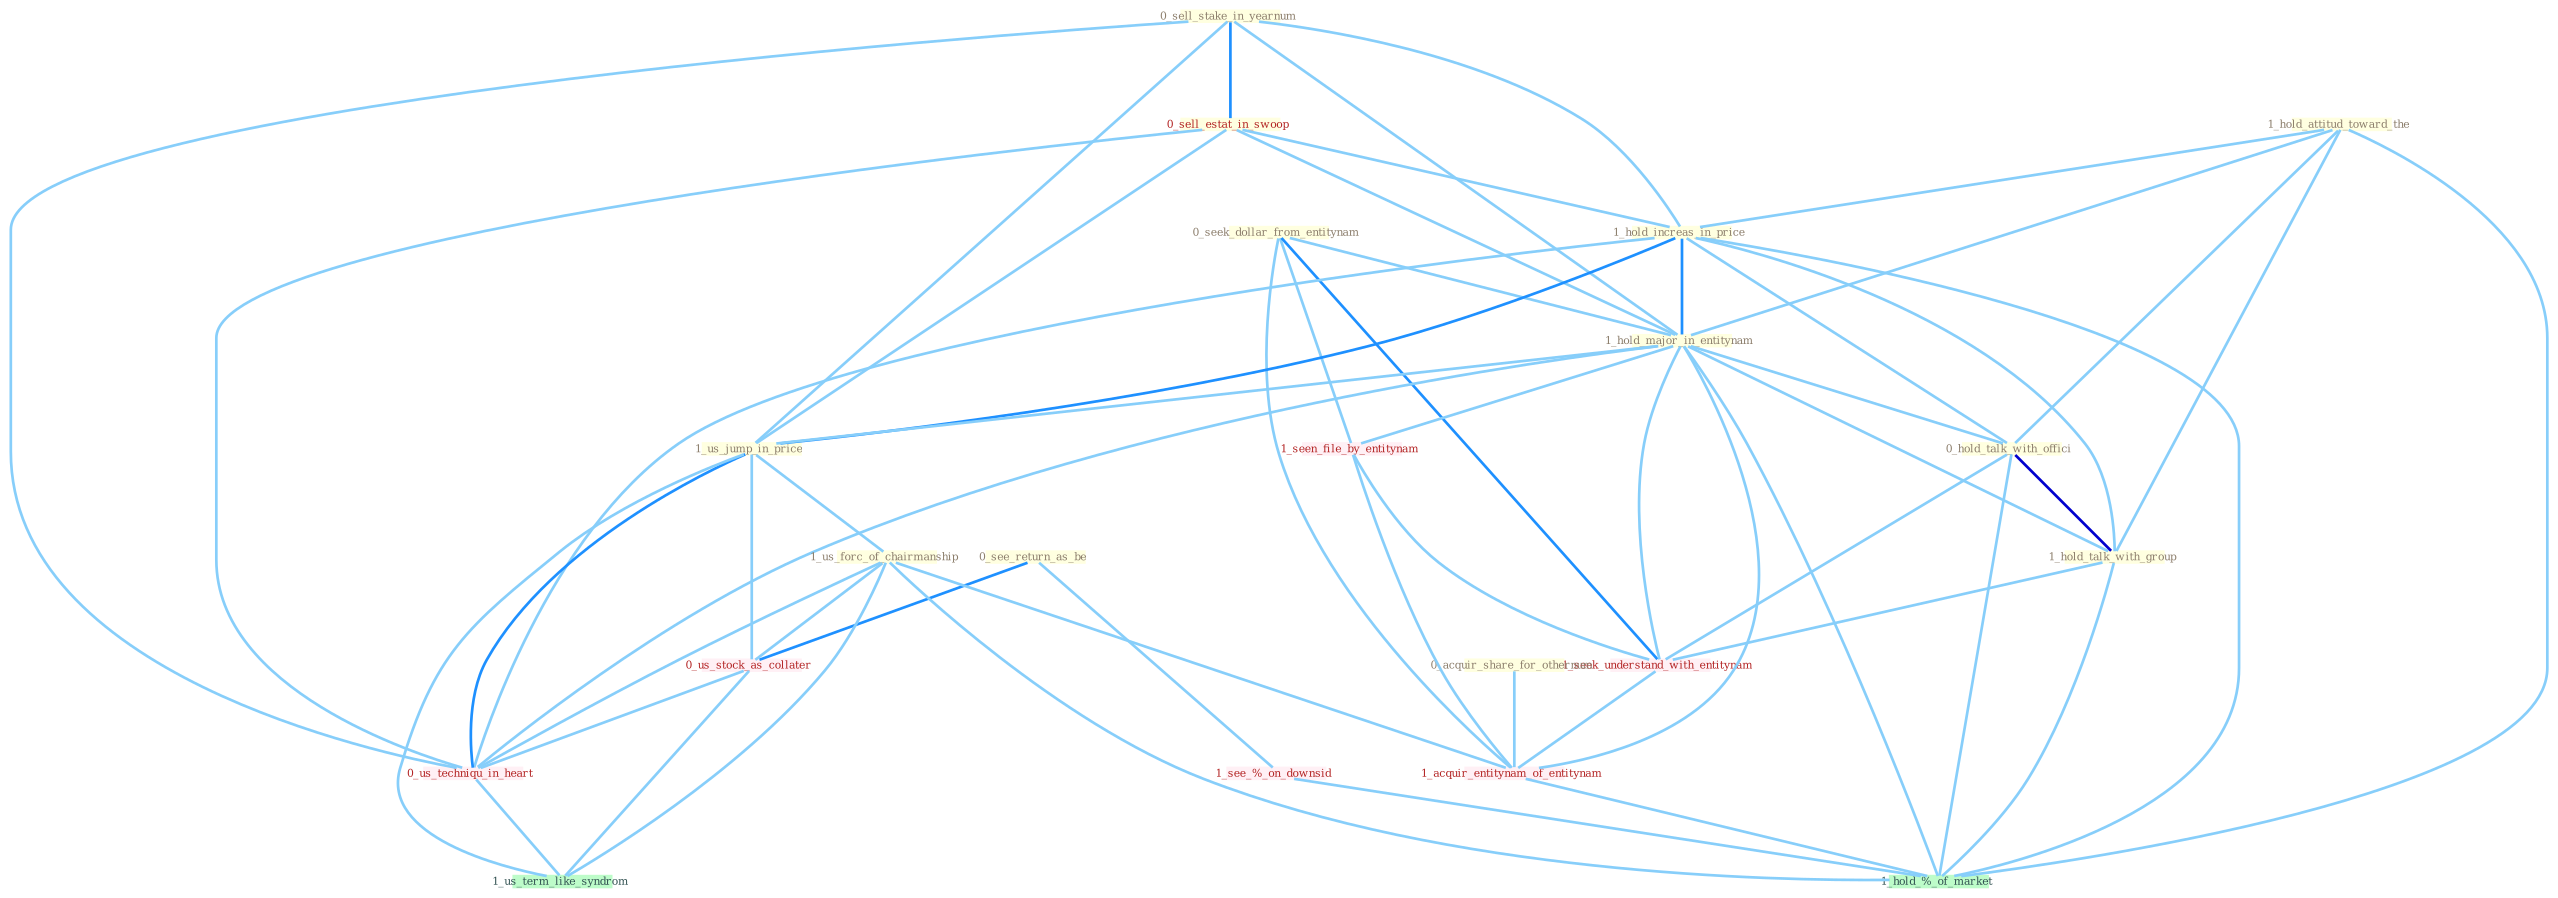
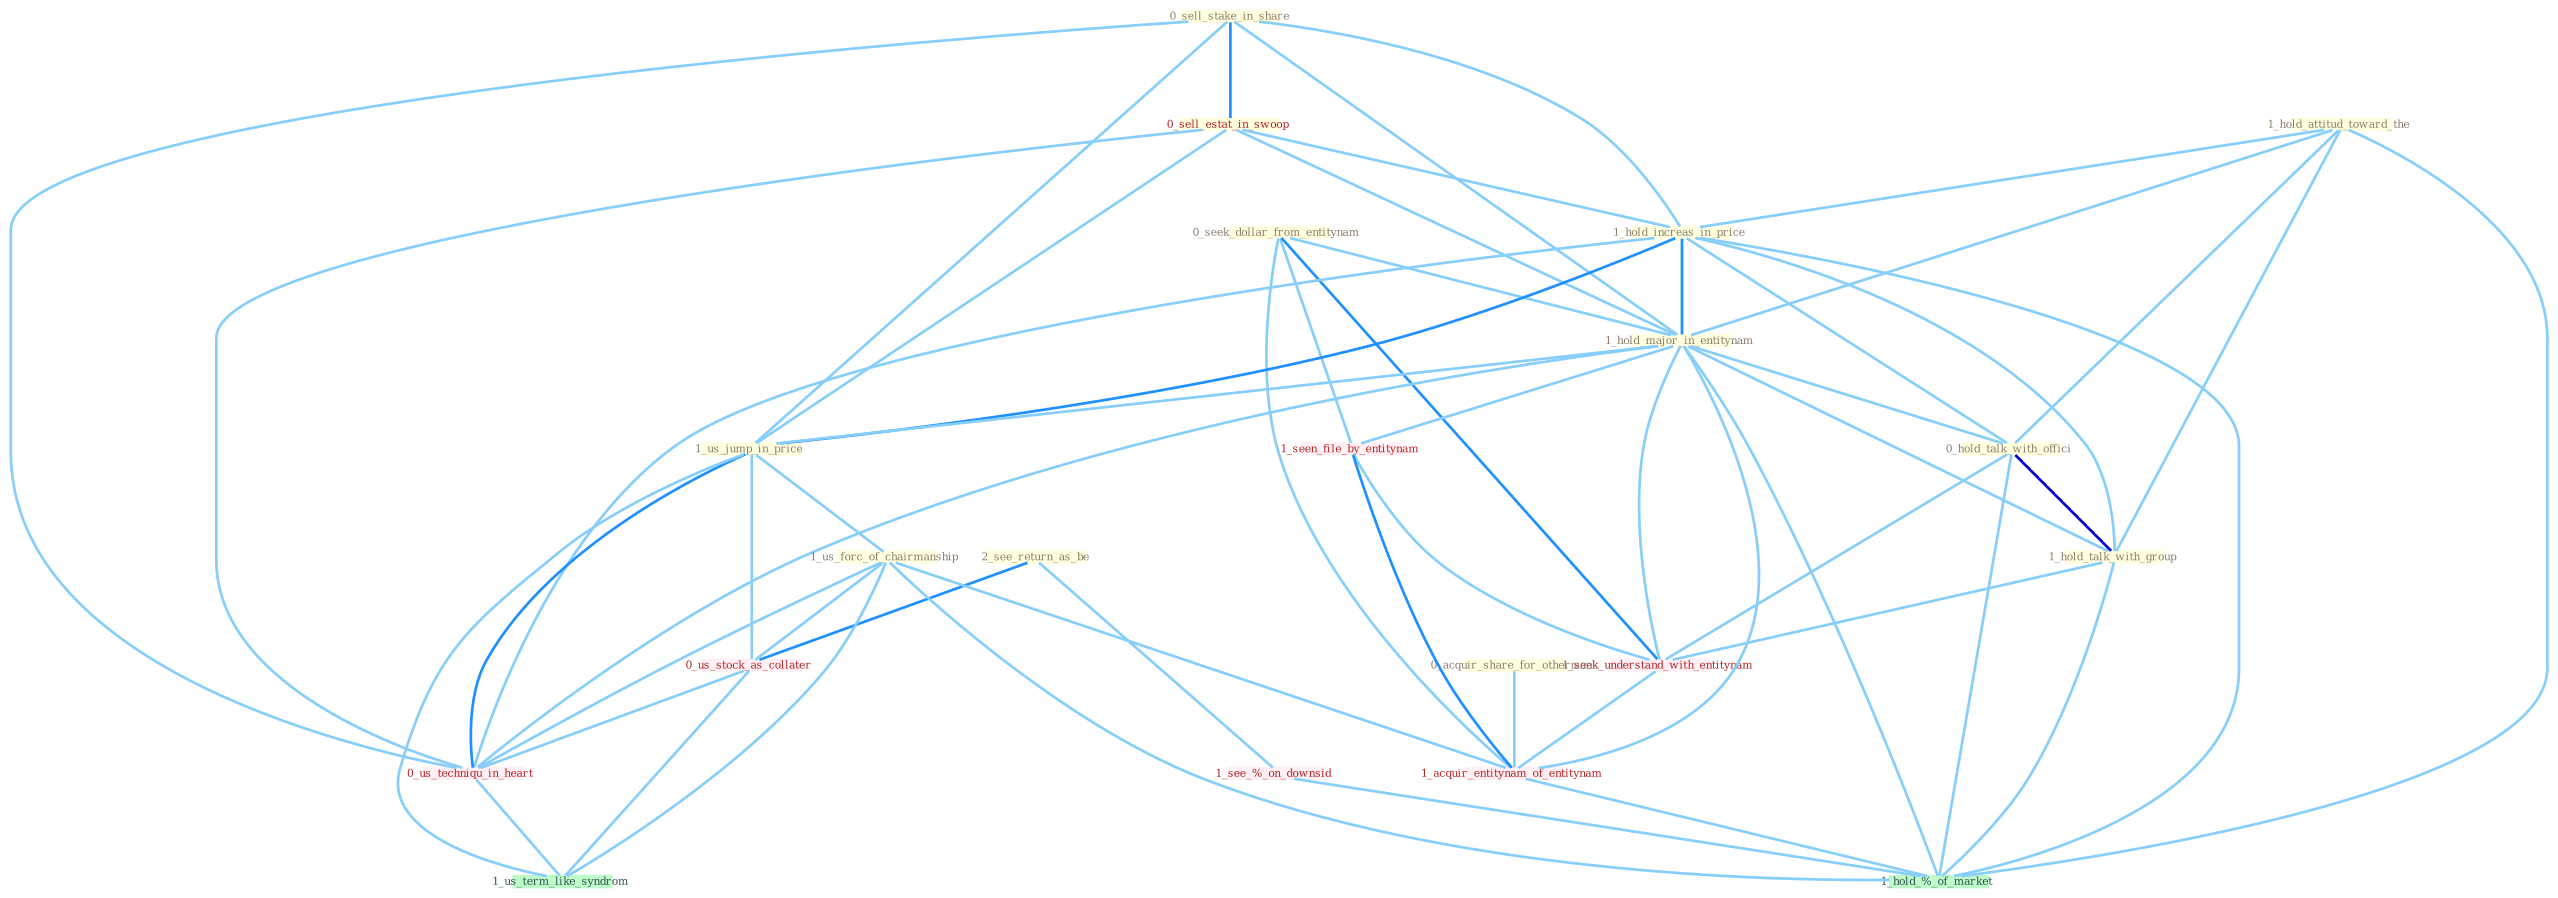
node "0_sell_stake_in_yearnum": label "0_sell_stake_in_yearnum" -> "0_sell_stake_in_share"
node "0_see_return_as_be": label "0_see_return_as_be" -> "2_see_return_as_be"
edge "1_seen_file_by_entitynam" -- "1_acquir_entitynam_of_entitynam": color #87cefa -> #1e90ff
